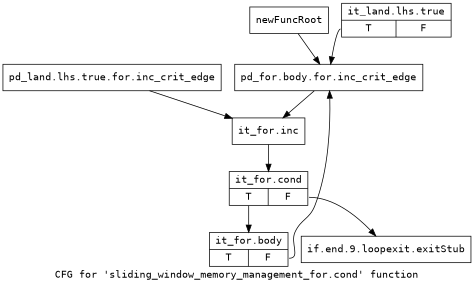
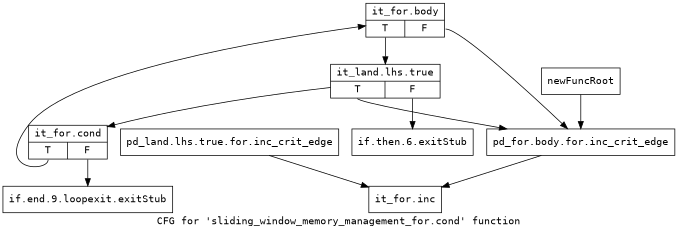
edge "it_for.body" -> "it_land.lhs.true": added
node "if.then.6.exitStub": added
edge "it_for.inc" -> "it_for.cond": now "it_land.lhs.true" -> "it_for.cond"
